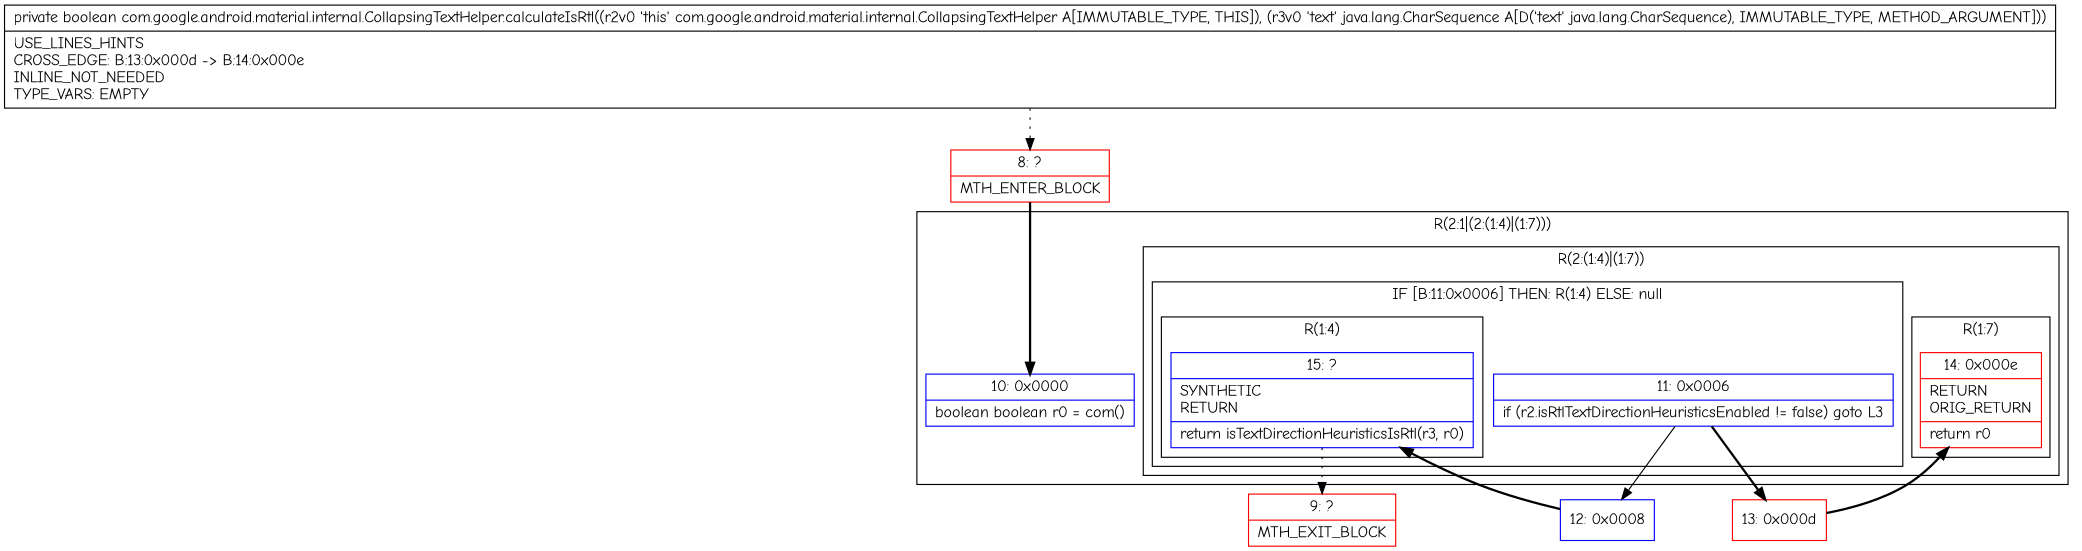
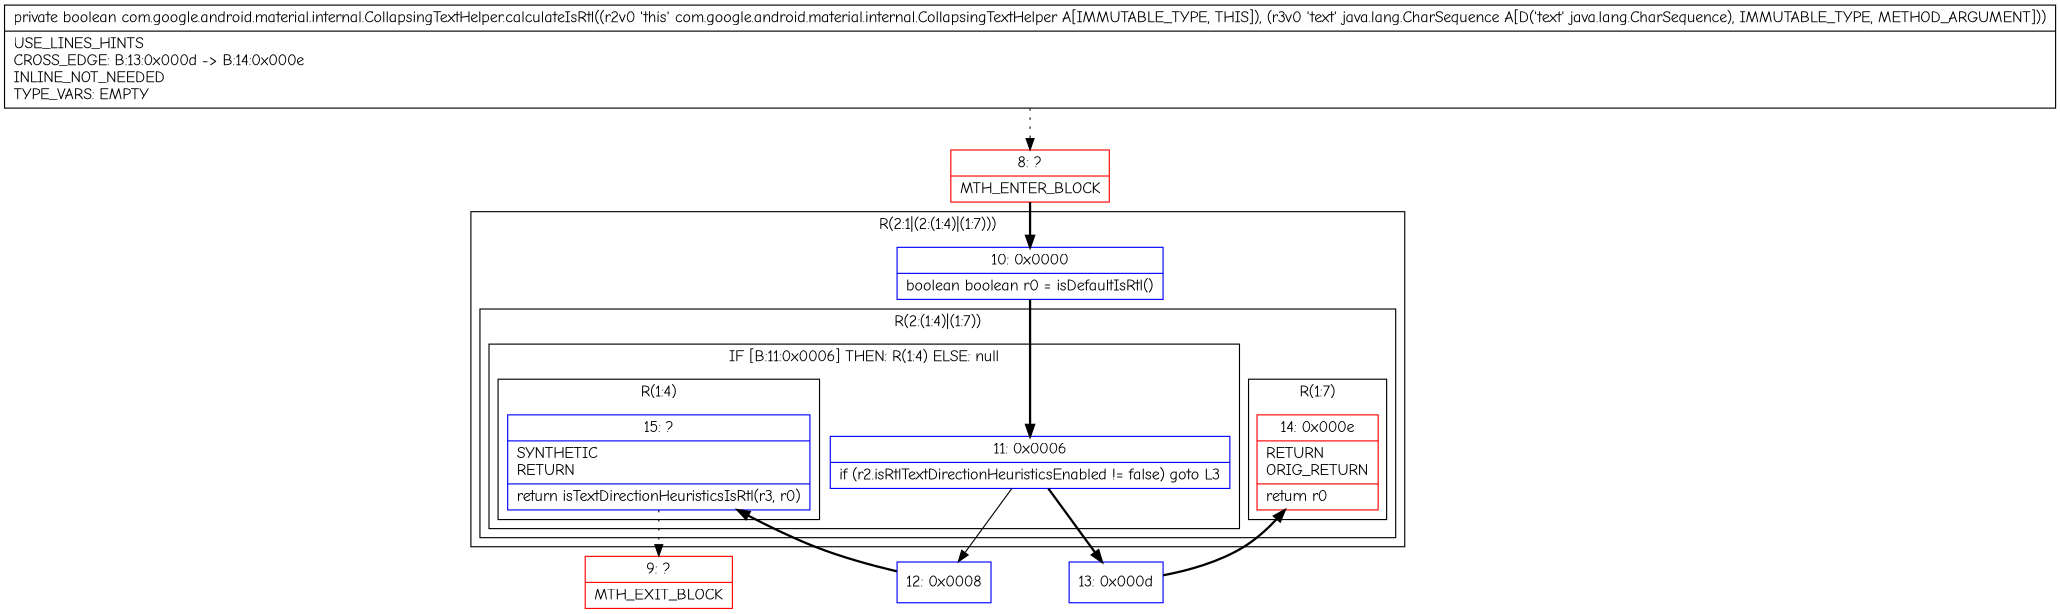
edge "10: 0x0000" -> "11: 0x0006": added
node "10: 0x0000": text "boolean boolean r0 = com()" -> "boolean boolean r0 = isDefaultIsRtl()"
node "13: 0x000d": color red -> blue
